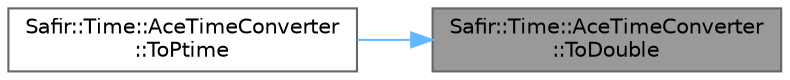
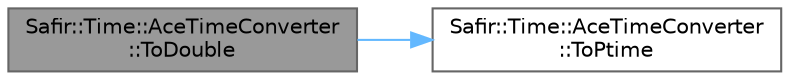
edge "Safir::Time::AceTimeConverter ::ToPtime" -> "Safir::Time::AceTimeConverter ::ToDouble": reversed
